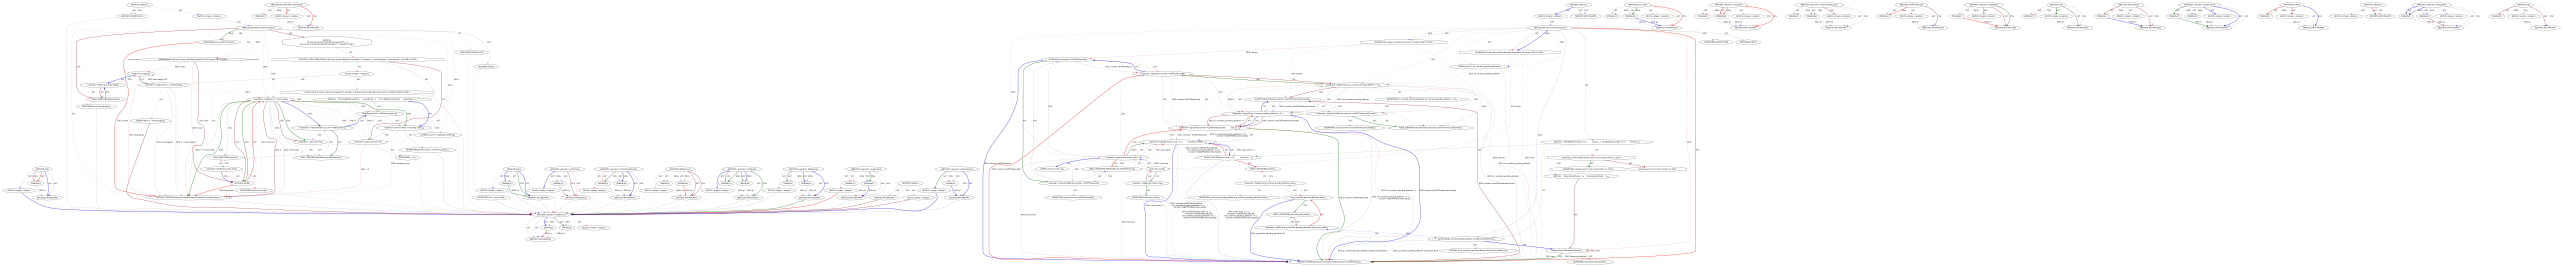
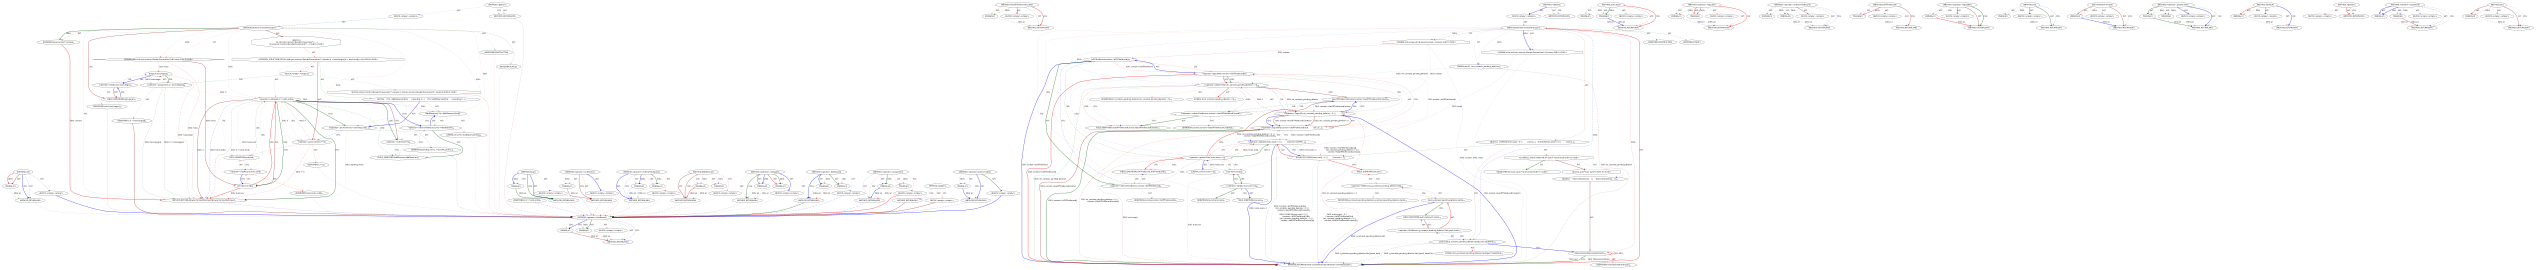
node "(LITERAL,0,otr_contexts_pending_deletion > 0)": added
edge "(<operator>.notEquals,it != hosts.end())" -> "(IDENTIFIER,it,++it)": now "(<operator>.notEquals,it != hosts.end())" -> "(<operator>.fieldAccess,hosts.end)"
node "(FIELD_IDENTIFIER,size,size)": added
